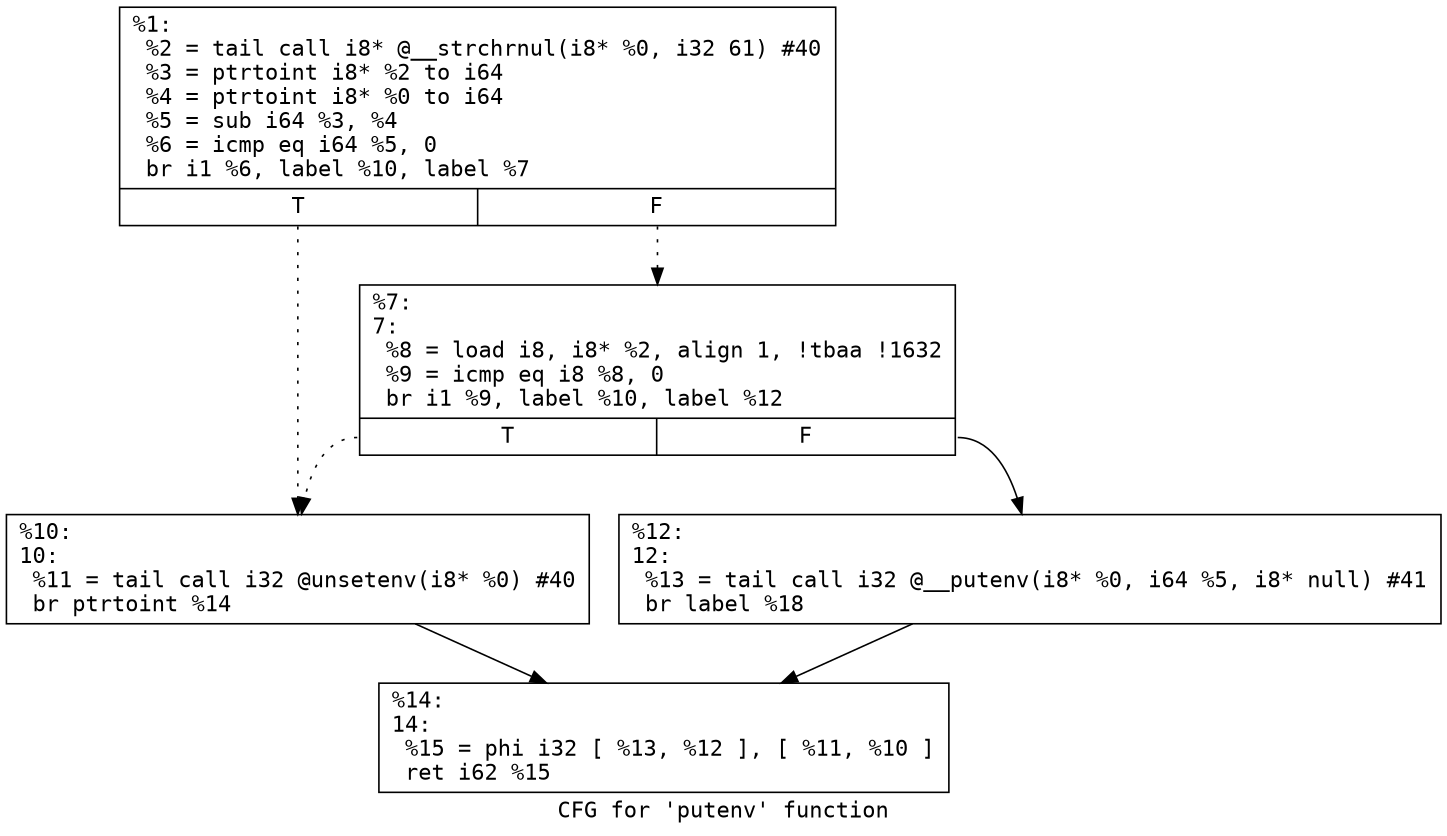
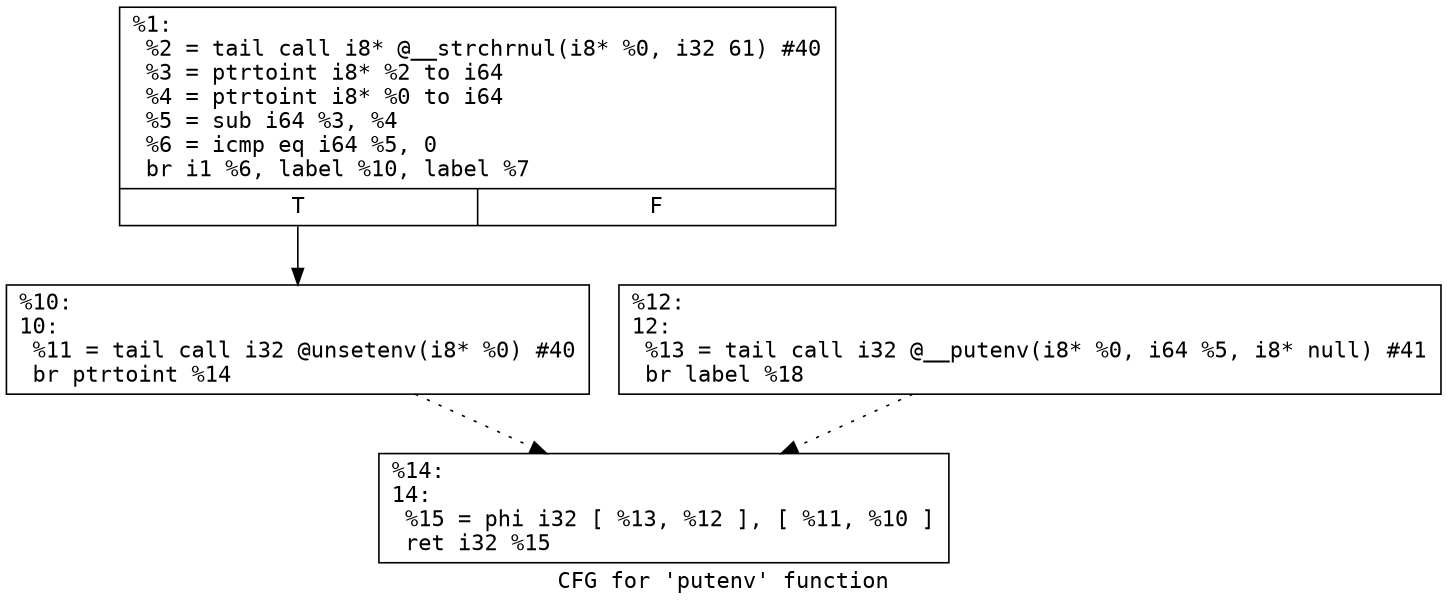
edge "%1:" -> "%10:": style dotted -> solid
node "%7:": removed
edge "%10:" -> "%14:": style solid -> dotted
edge "%12:" -> "%14:": style solid -> dotted
node "%14:": text "ret i62 %15" -> "ret i32 %15"
